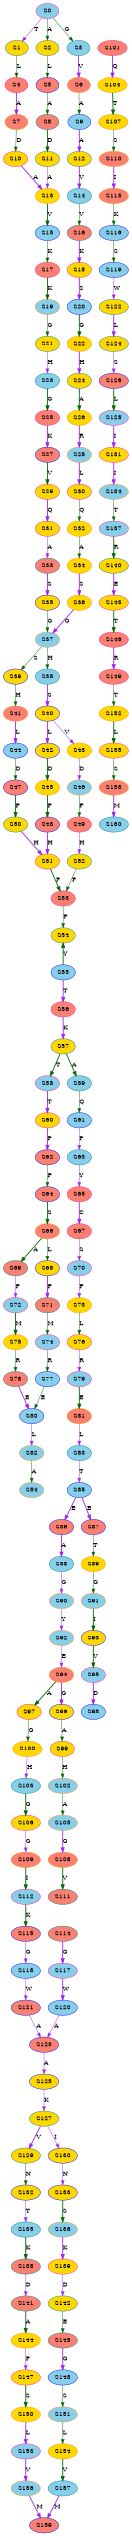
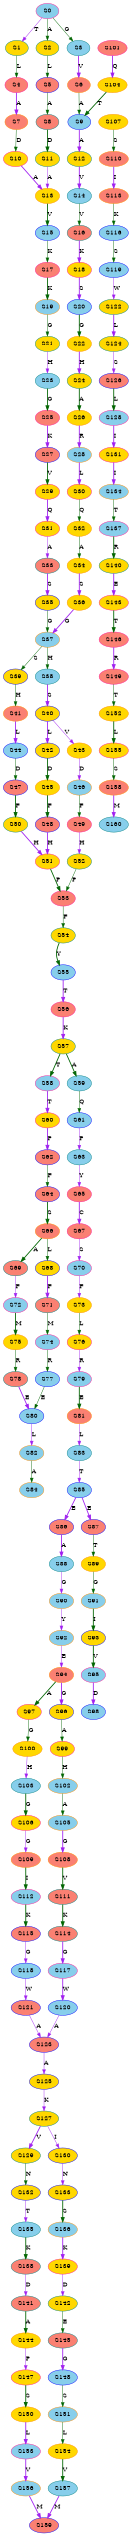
edge "S104" -> "S107": now "S104" -> "S9"
edge "S55" -> "S54": reversed
edge "S111" -> "S114": added, label "K"
